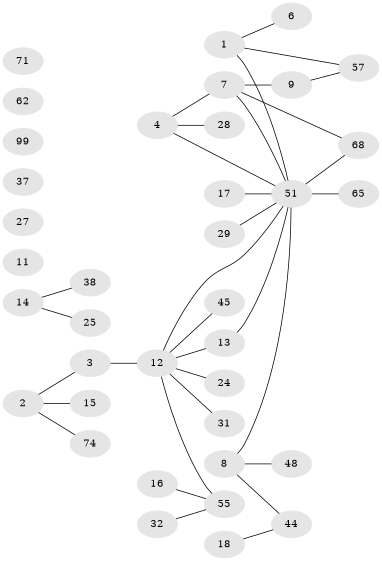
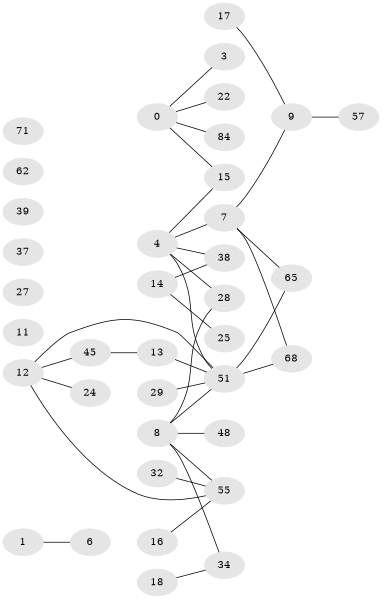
edge "1" -- "57": removed
node "22": added
edge "1" -- "51": removed
edge "7" -- "51": now "7" -- "65"
node "99": label "99" -> "39"
edge "17" -- "51": now "17" -- "9"
edge "15" -- "4": added
edge "4" -- "38": added
edge "13" -- "12": now "13" -- "45"
edge "3" -- "12": removed
edge "28" -- "8": added
node "2": label "2" -> "0"
node "31": removed
node "74": label "74" -> "84"
edge "8" -- "55": added
node "44": label "44" -> "34"
